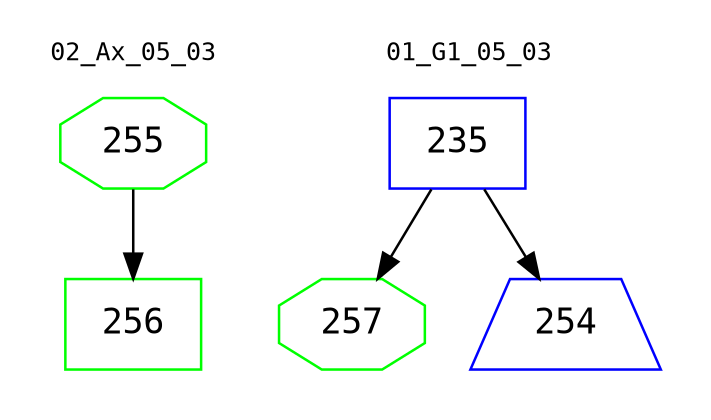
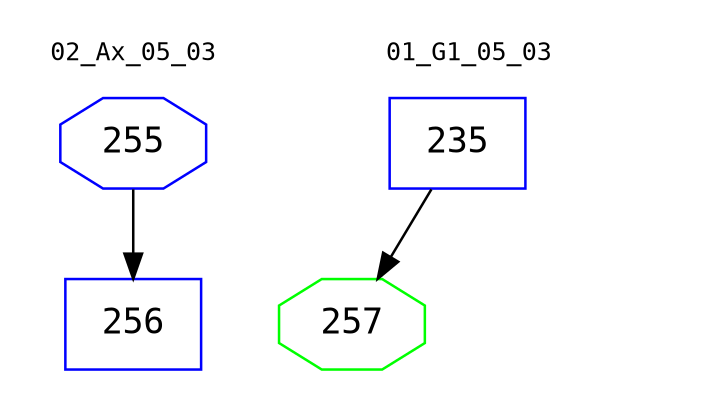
node "255": color green -> blue
node "256": color green -> blue
node "254": removed
